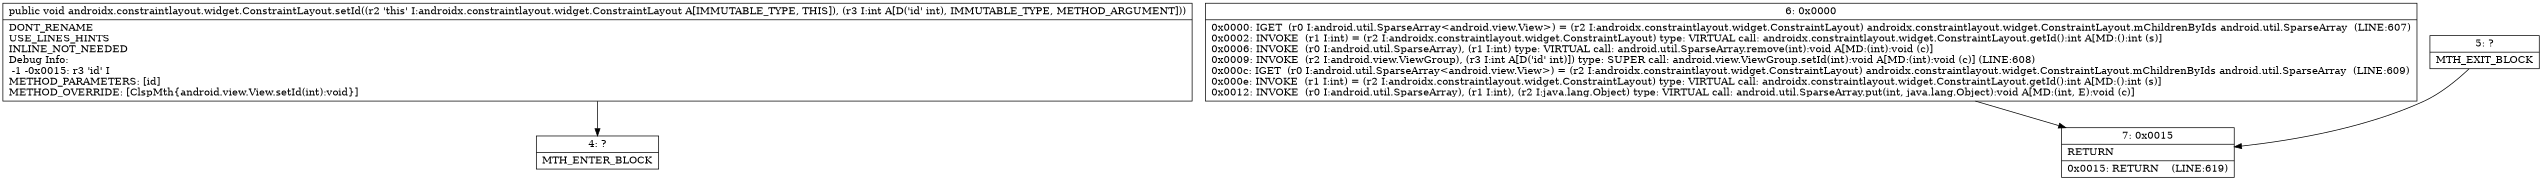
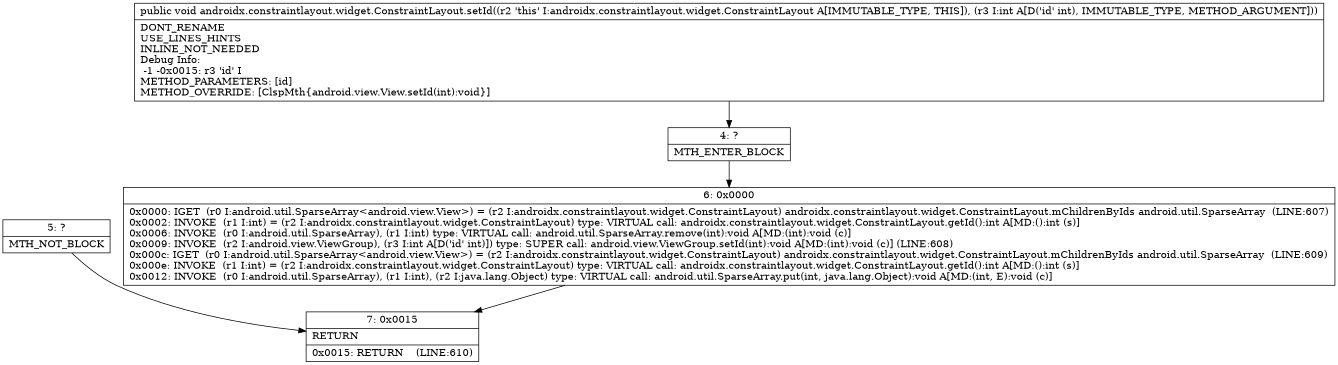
node "5: ?": text "MTH_EXIT_BLOCK" -> "MTH_NOT_BLOCK"
node "7: 0x0015": text "0x0015: RETURN    (LINE:619)" -> "0x0015: RETURN    (LINE:610)"
edge "4: ?" -> "6: 0x0000": added
